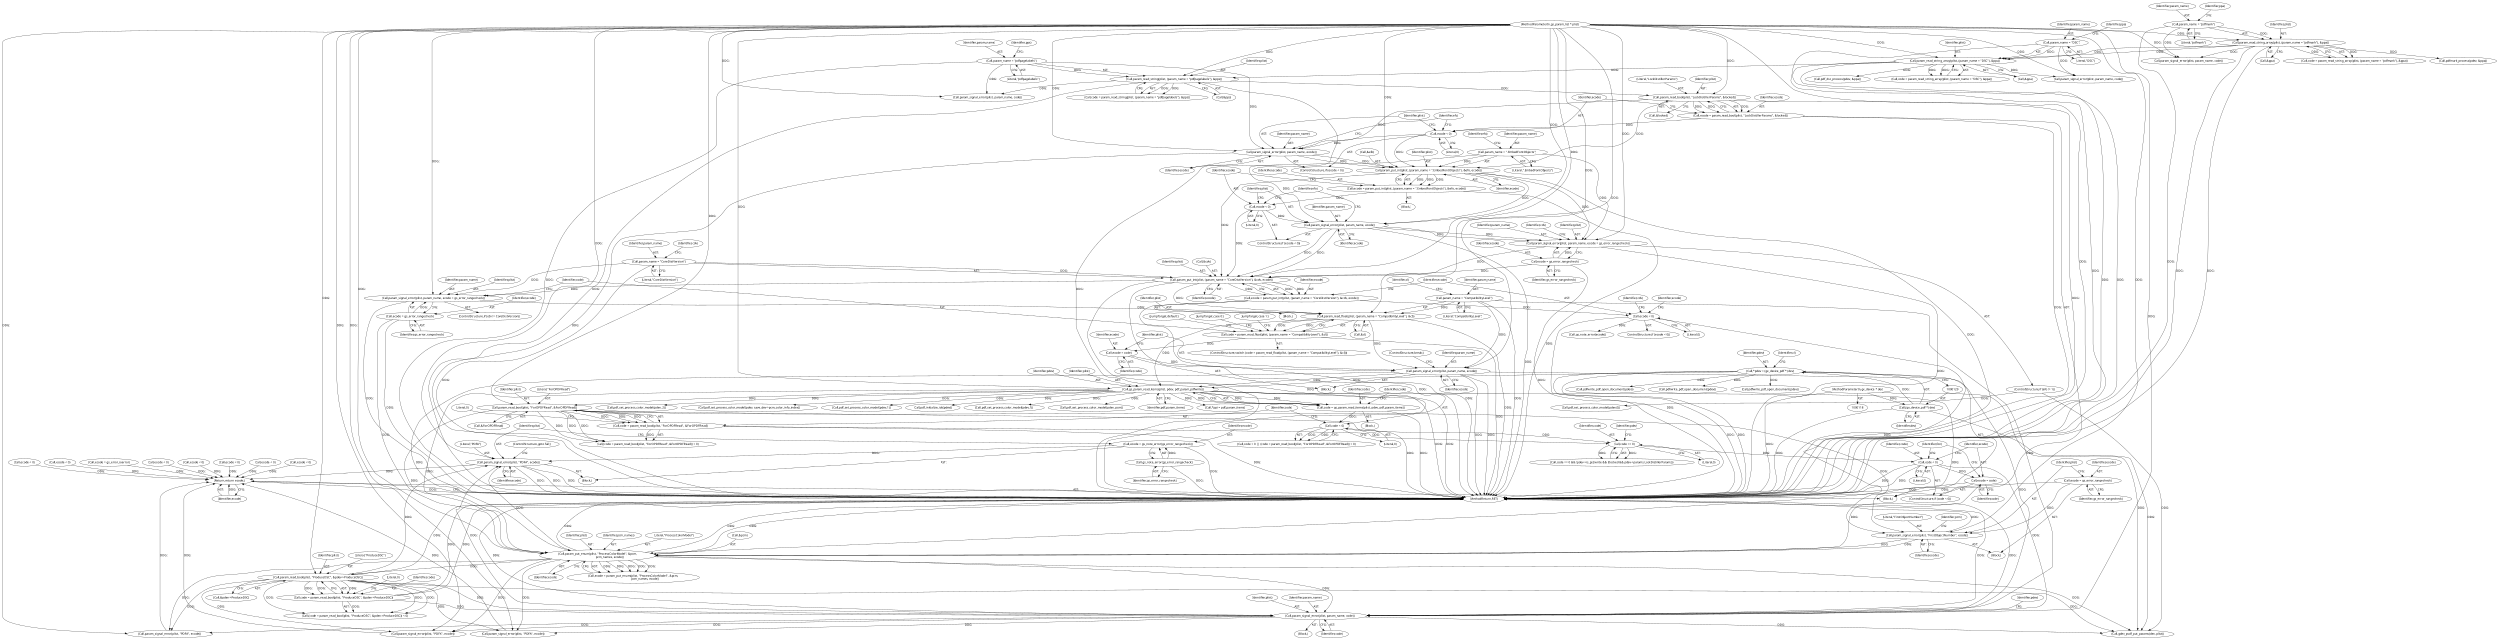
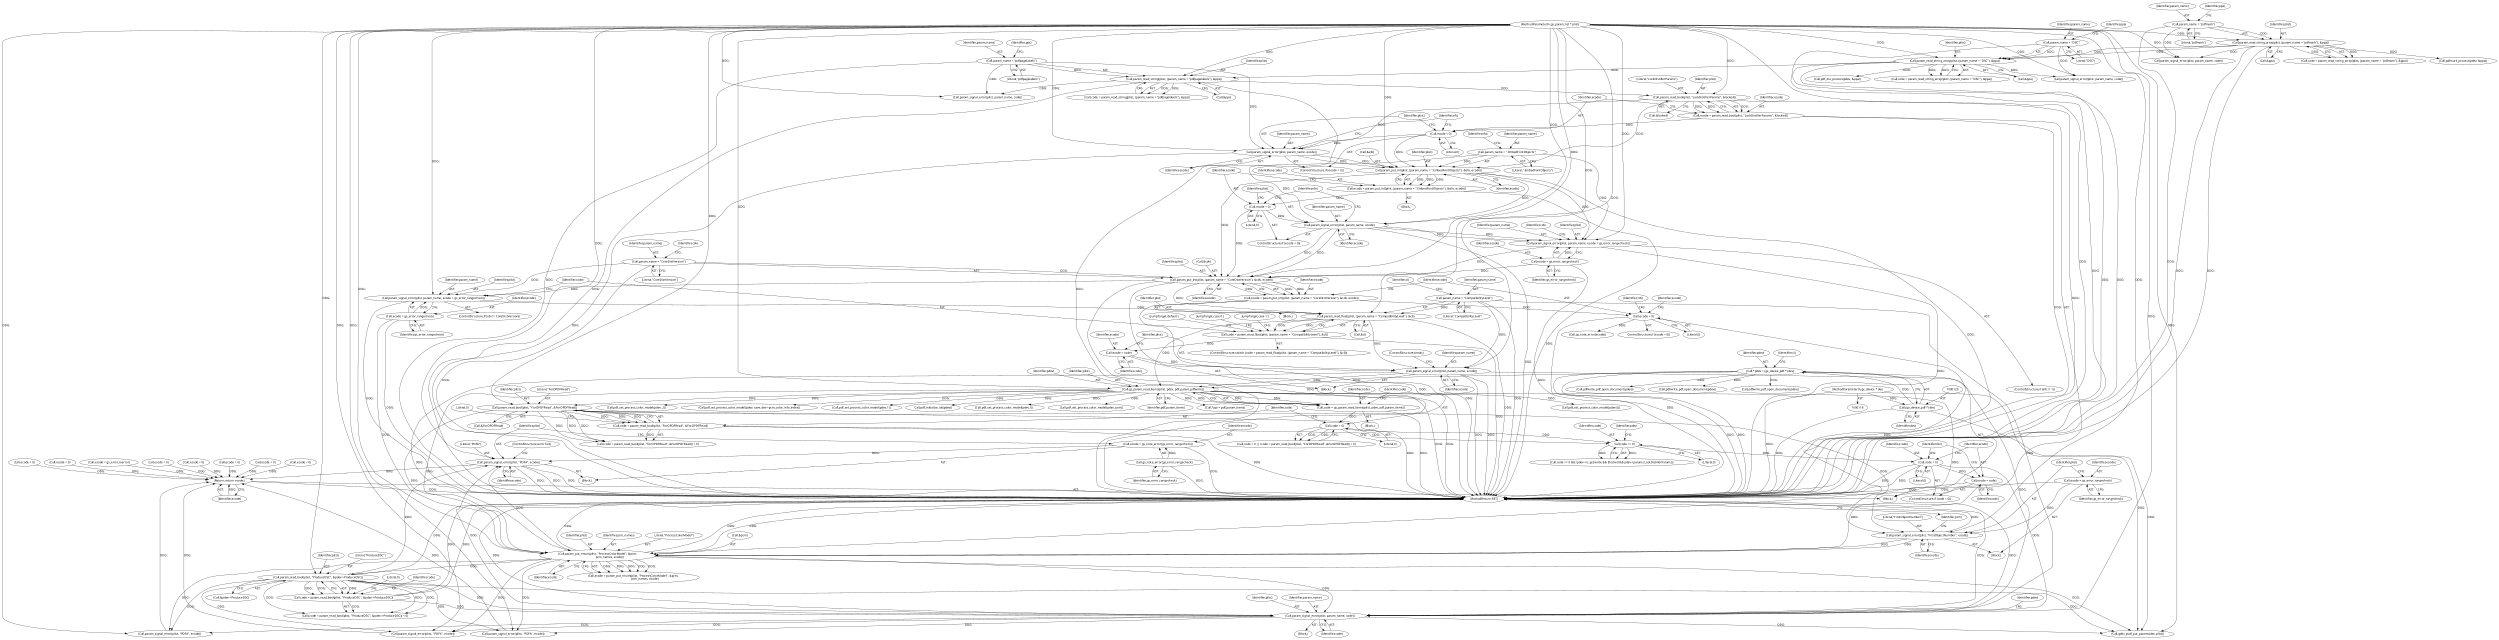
edge "(Call,*pdev = (gx_device_pdf *) dev)" -> "1000129": now "(Call,*pdev = (gx_device_pdf *) dev)" -> "(Call,(gx_device_pdf *) dev)"
edge "(ControlStructure,if (efo != 1))" -> "(Call,pdf_set_process_color_model(pdev,0))": now "(Call,gs_param_read_items(plist, pdev, pdf_param_pdfwrite))" -> "(Call,pdf_set_process_color_model(pdev,0))"
node "(ControlStructure,goto fail;)": label "(ControlStructure,goto fail;)" -> "(ControlStructure,error fail;)"
edge "(Call,ecode = gs_note_error(gs_error_rangecheck))" -> "(Call,gs_note_error(gs_error_rangecheck))": removed, label "CFG:"
edge "(ControlStructure,if (efo != 1))" -> "(Call,gdev_psdf_put_params(dev, plist))": now "(MethodParameterIn,gs_param_list * plist)" -> "(Call,gdev_psdf_put_params(dev, plist))"
edge "(MethodReturn,RET)" -> "(Return,return ecode;)": now "(MethodReturn,RET)" -> "(Identifier,pcm)"
